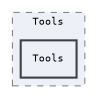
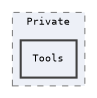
cluster "Tools": label "Tools" -> "Private"
